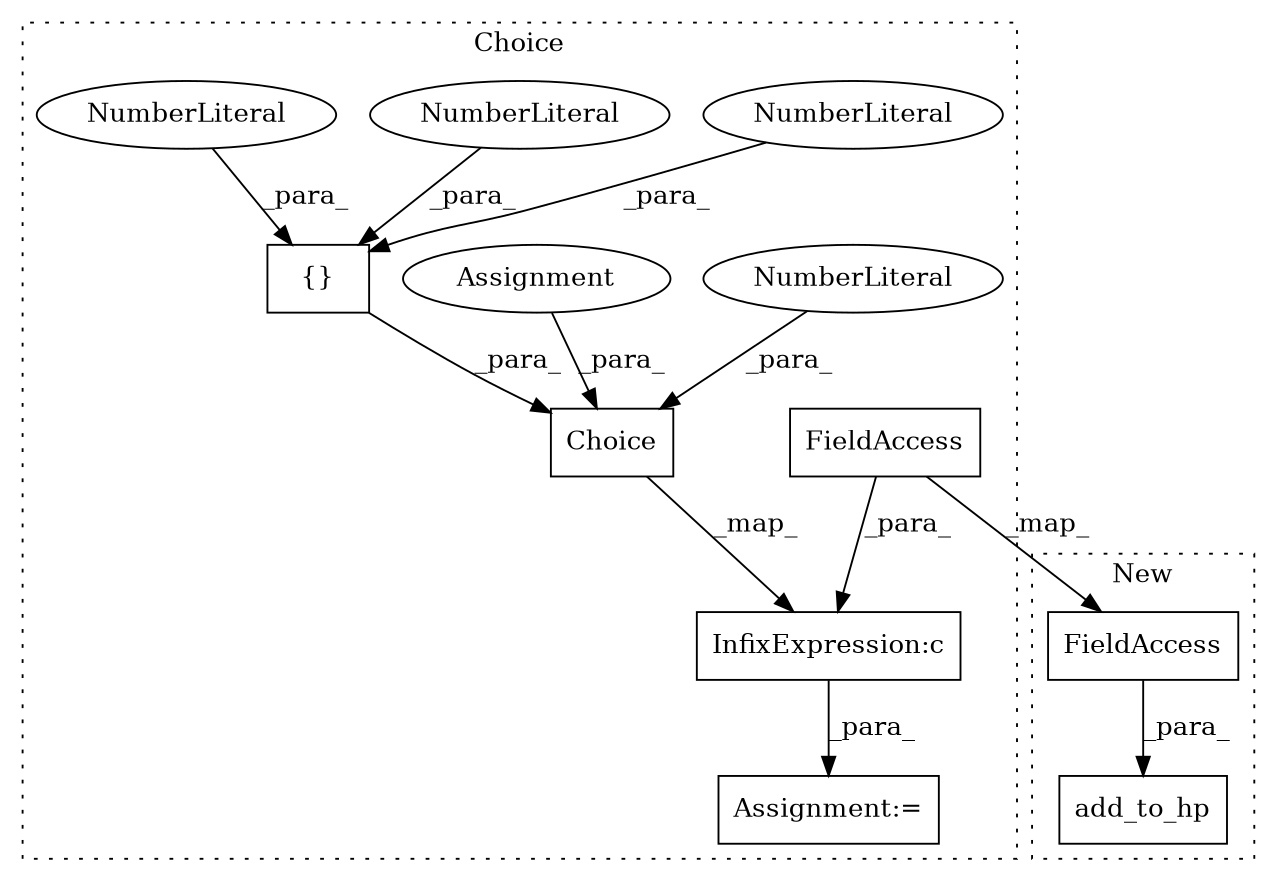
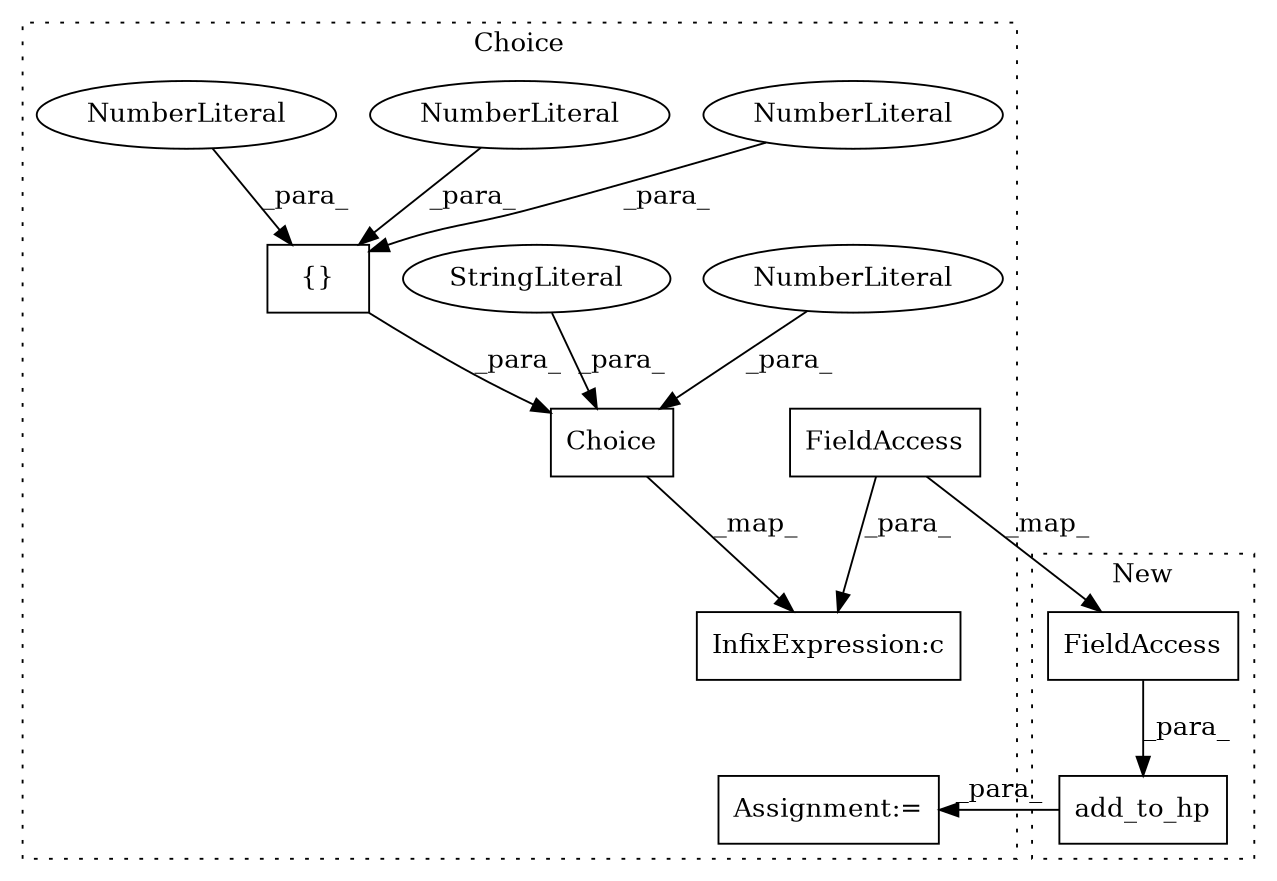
node "Assignment": label "Assignment" -> "StringLiteral"
edge "InfixExpression:c" -> "Assignment:=": now "add_to_hp" -> "Assignment:="
